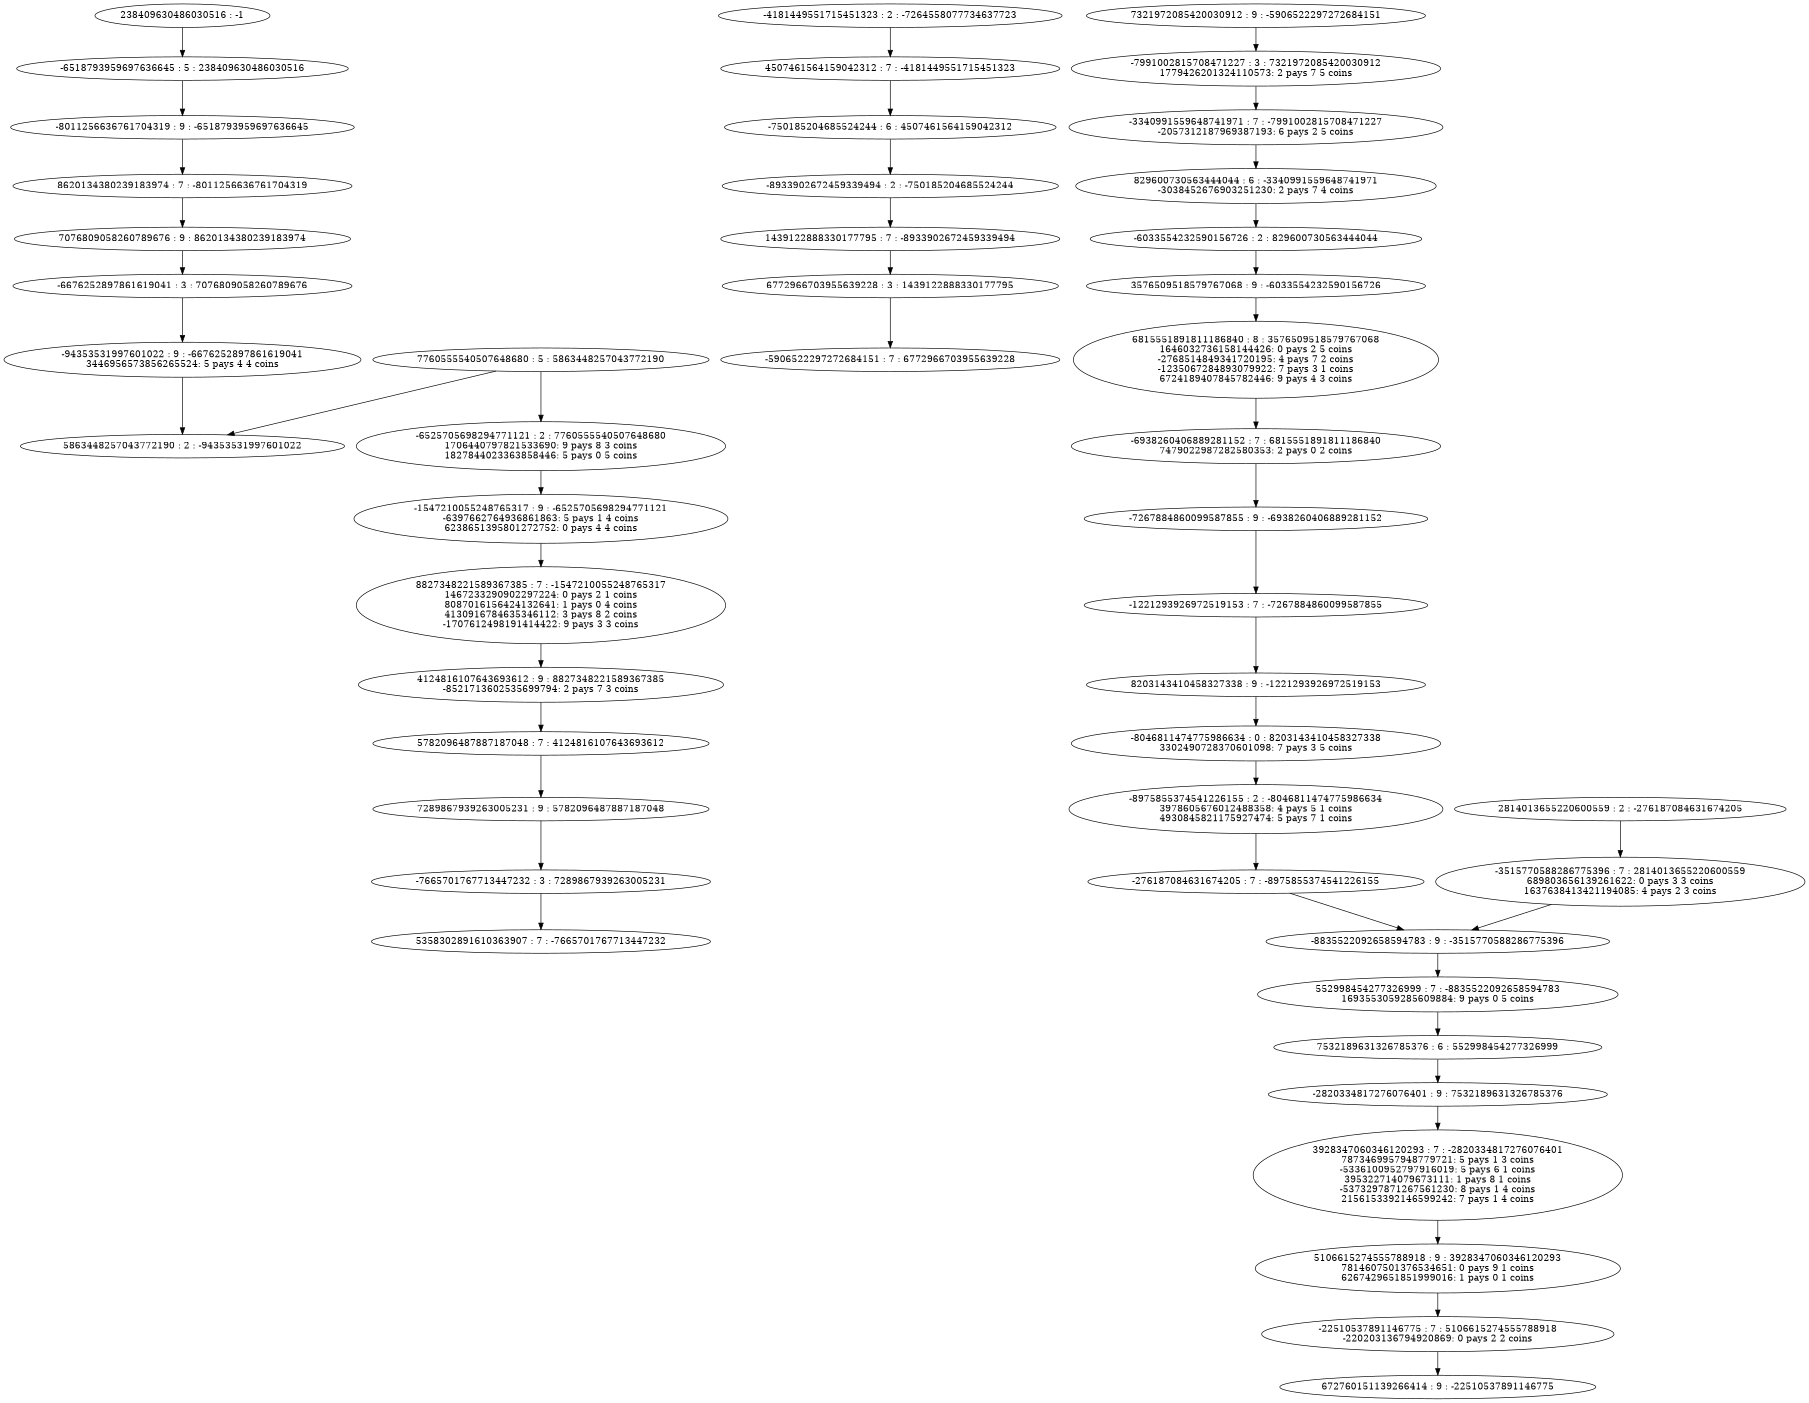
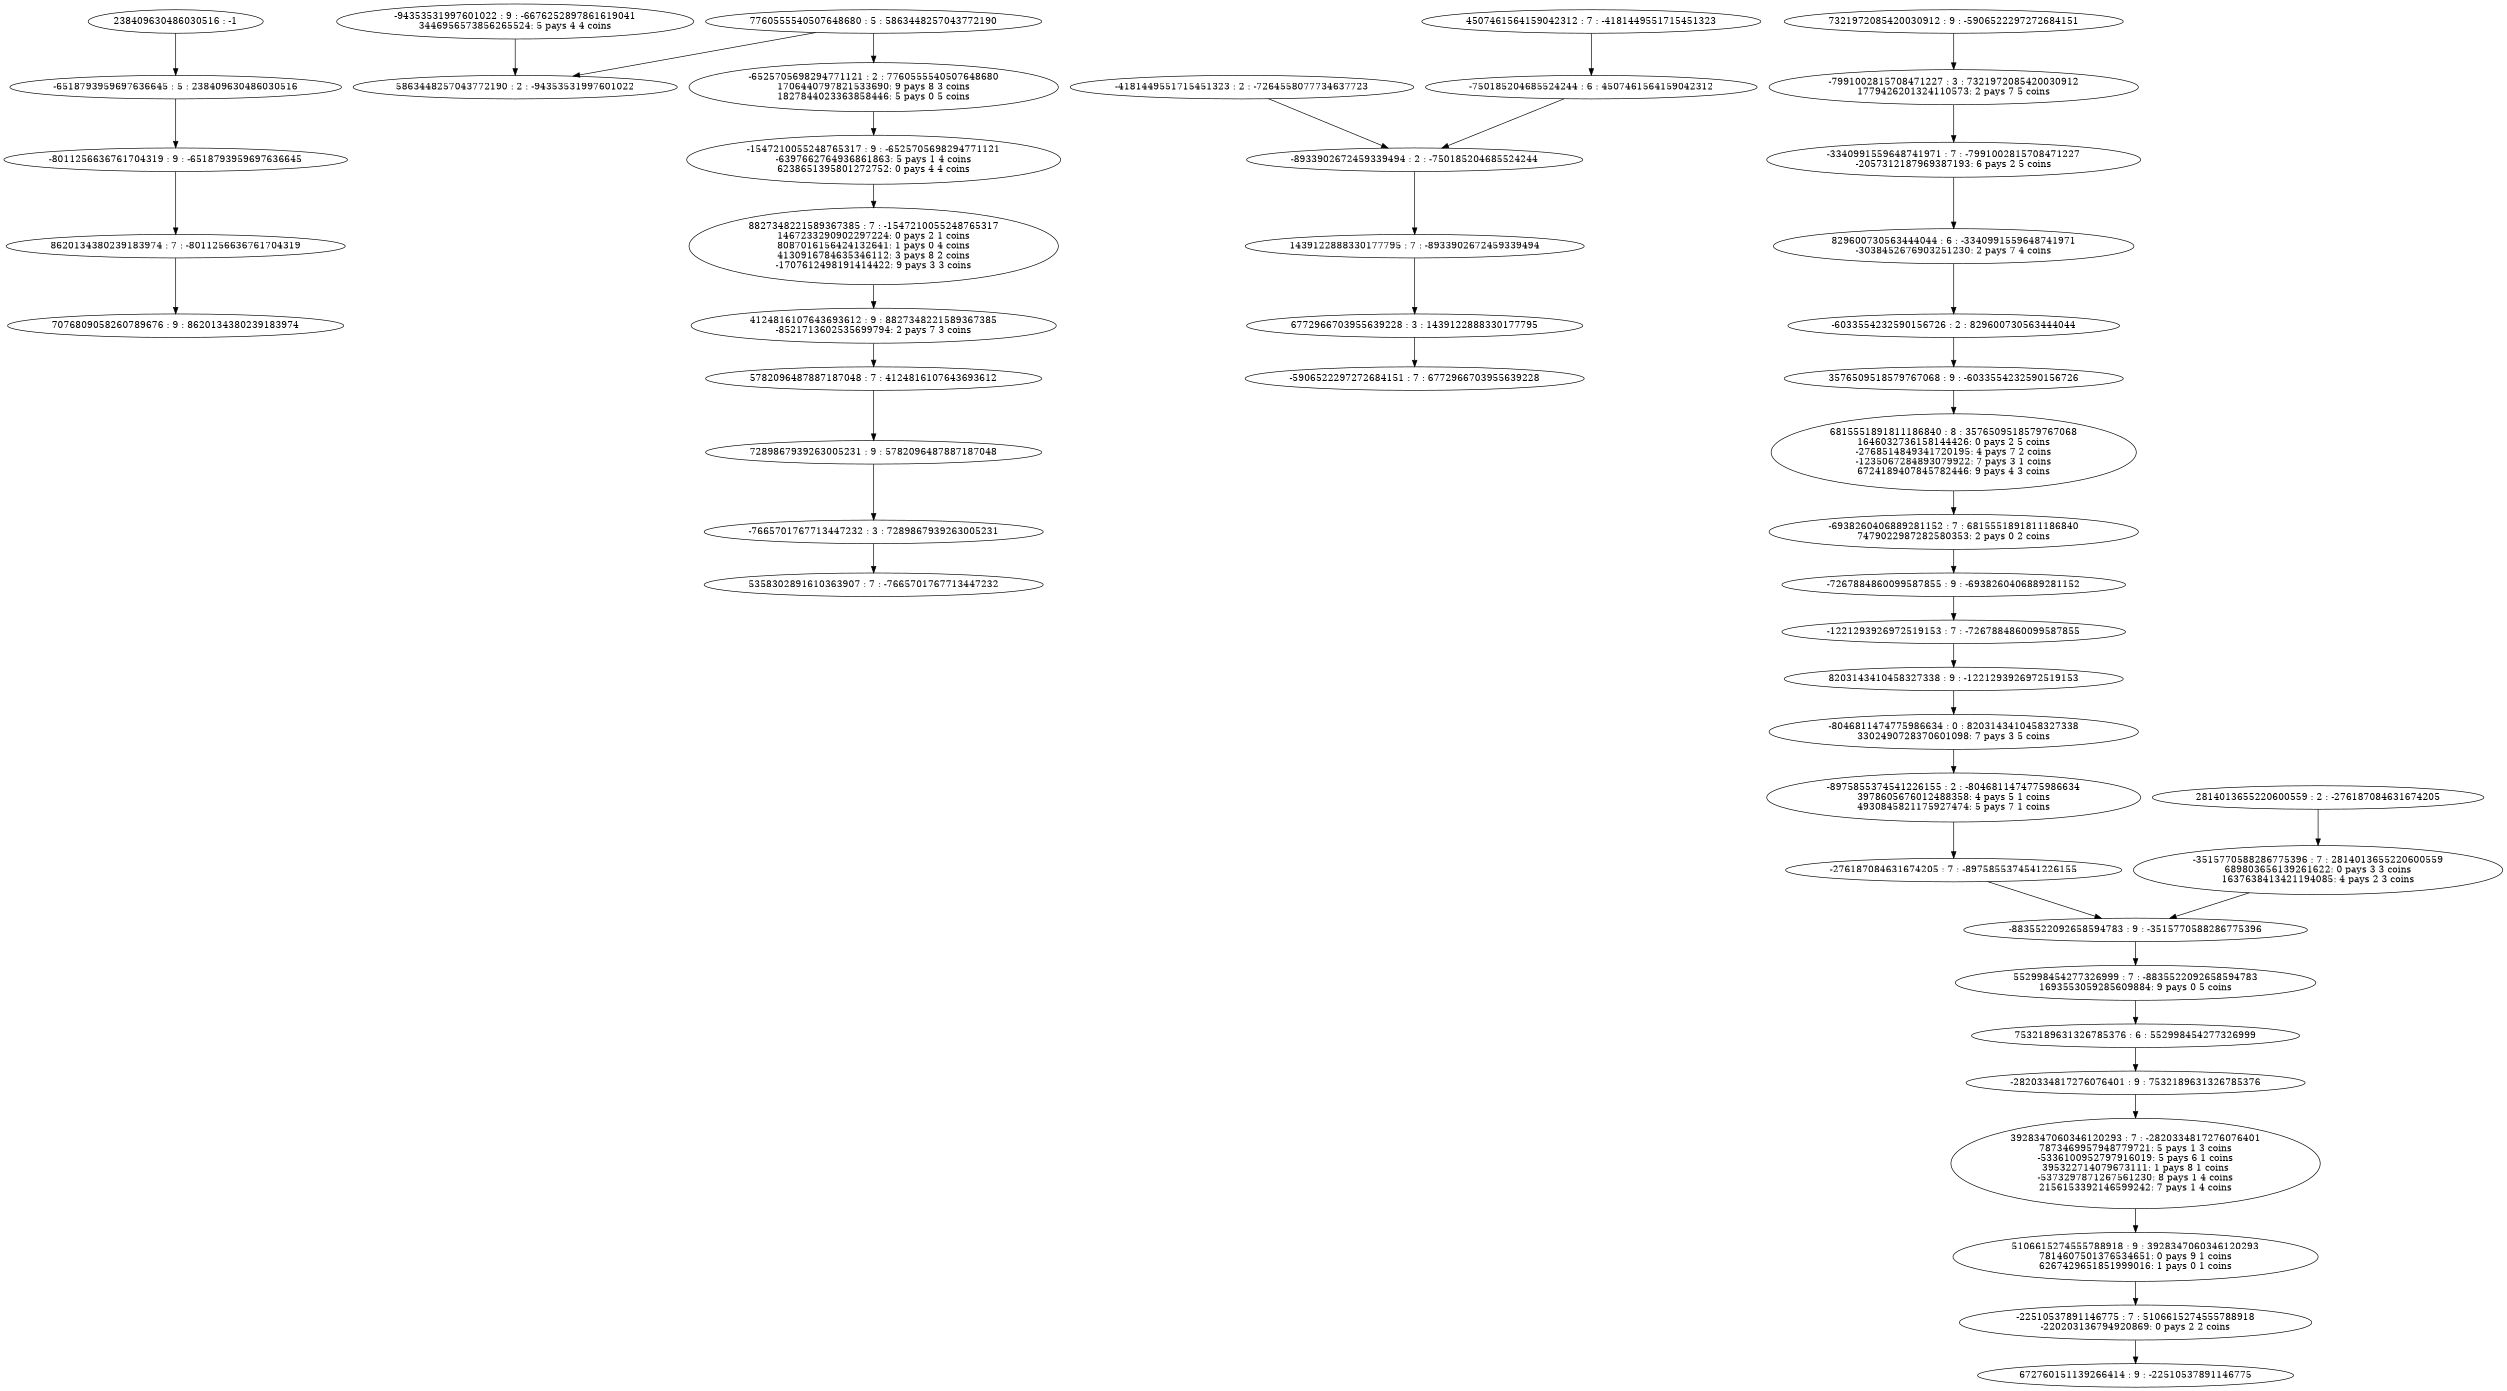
edge "-4181449551715451323 : 2 : -7264558077734637723" -> "4507461564159042312 : 7 : -4181449551715451323": now "-4181449551715451323 : 2 : -7264558077734637723" -> "-8933902672459339494 : 2 : -750185204685524244"
node "-6676252897861619041 : 3 : 7076809058260789676": removed
